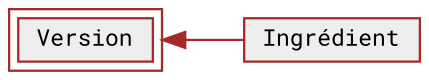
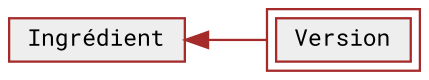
edge "Ingrédient" -> "Version": reversed
